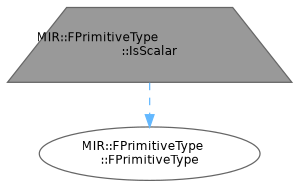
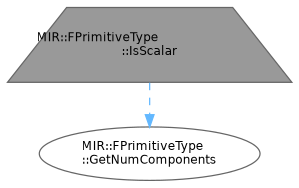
node "MIR::FPrimitiveType ::FPrimitiveType": label "MIR::FPrimitiveType ::FPrimitiveType" -> "MIR::FPrimitiveType ::GetNumComponents"
